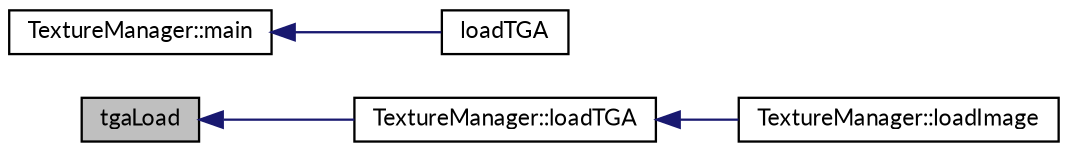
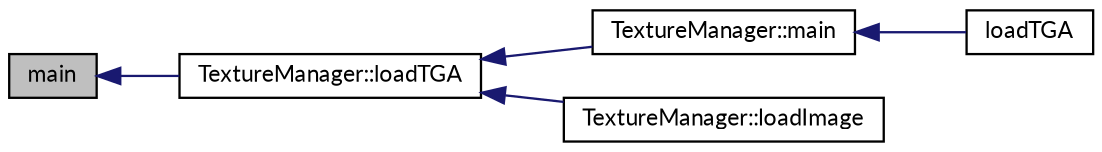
edge "TextureManager::main" -> "TextureManager::loadTGA": added
node "tgaLoad": label "tgaLoad" -> "main"
